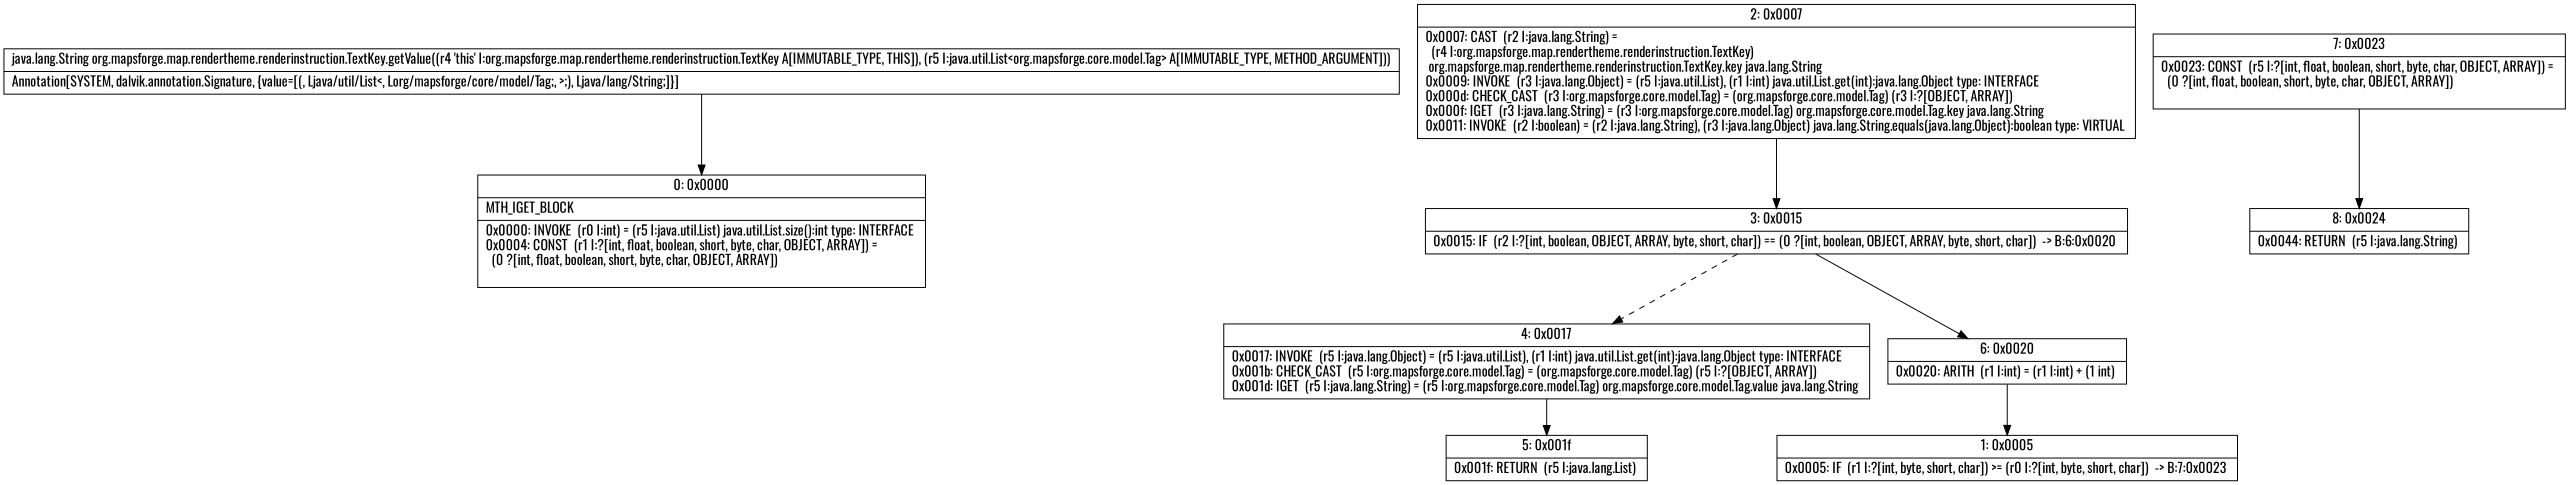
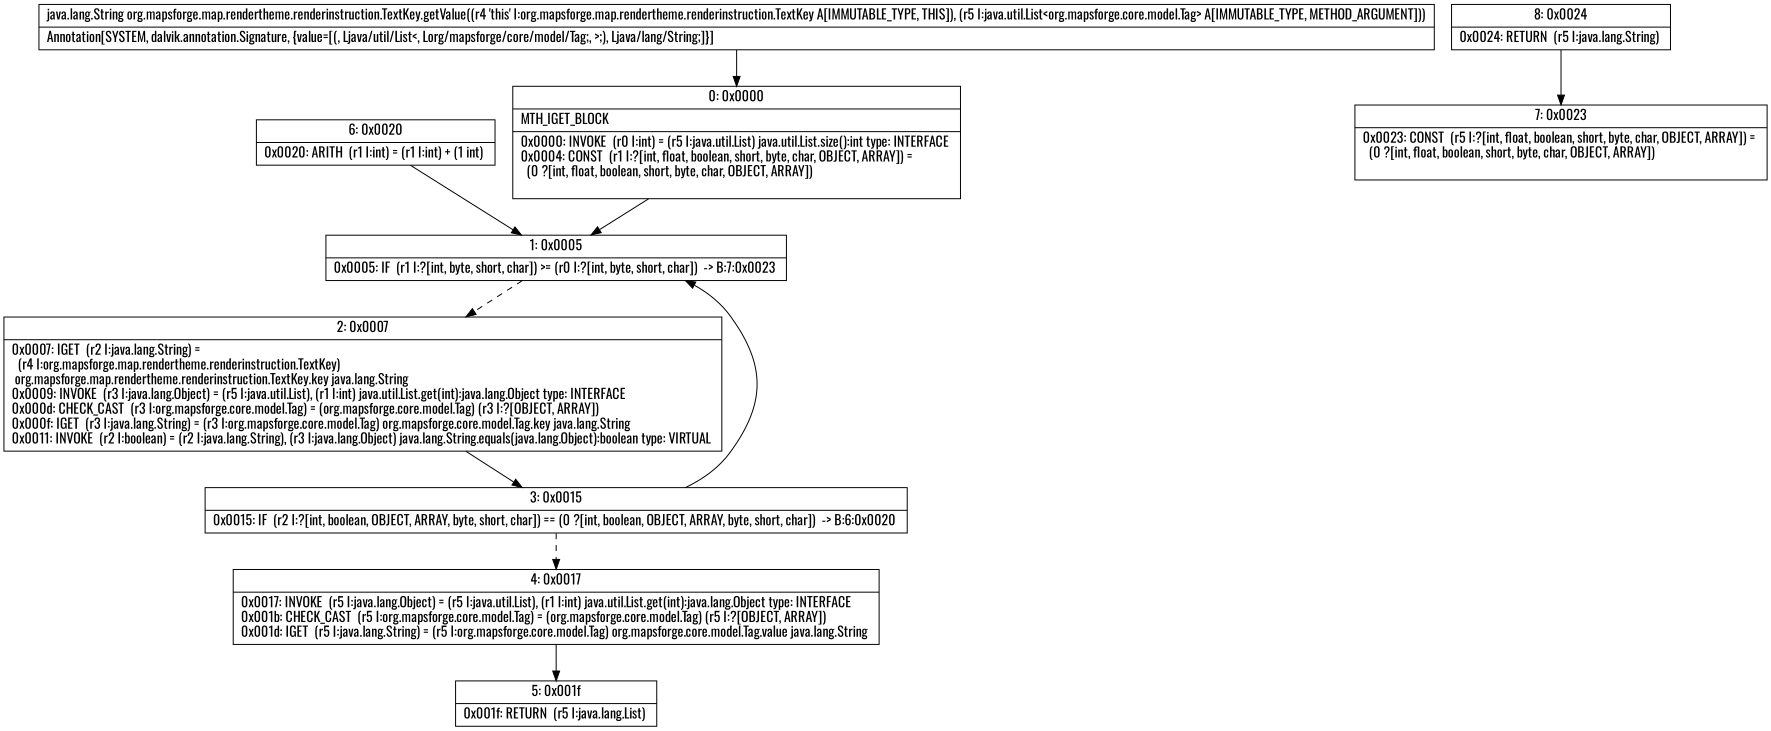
node "2: 0x0007": text "0x0007: CAST  (r2 I:java.lang.String) =" -> "0x0007: IGET  (r2 I:java.lang.String) ="
edge "7: 0x0023" -> "8: 0x0024": reversed
edge "0: 0x0000" -> "1: 0x0005": added
node "8: 0x0024": text "0x0044: RETURN  (r5 I:java.lang.String)" -> "0x0024: RETURN  (r5 I:java.lang.String)"
edge "3: 0x0015" -> "6: 0x0020": now "3: 0x0015" -> "1: 0x0005"
edge "1: 0x0005" -> "2: 0x0007": added
